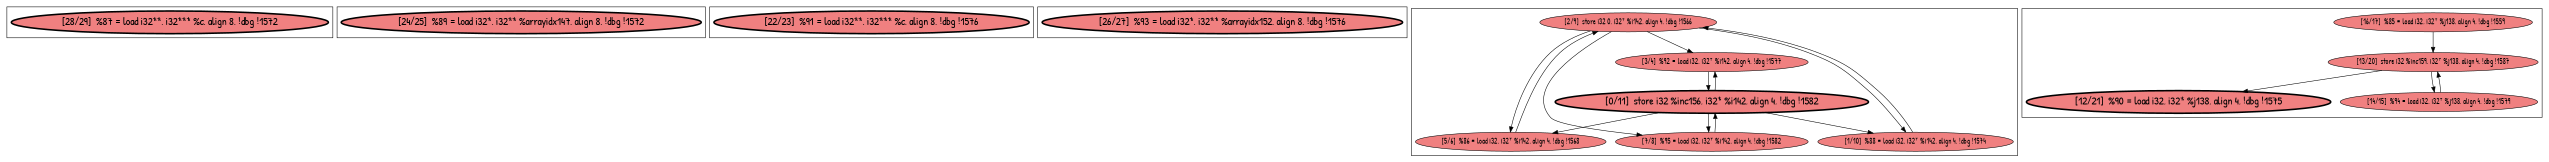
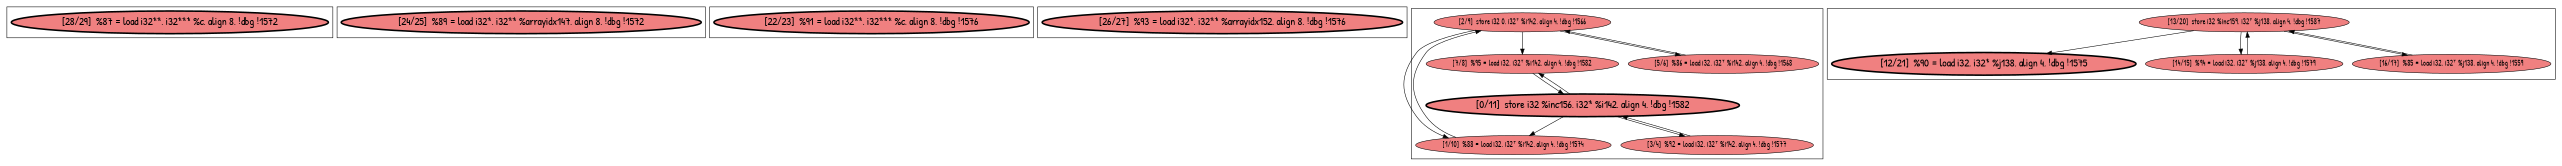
edge "[2/9]  store i32 0, i32* %i142, align 4, !dbg !1566" -> "[3/4]  %92 = load i32, i32* %i142, align 4, !dbg !1577": removed
edge "[13/20]  store i32 %inc159, i32* %j138, align 4, !dbg !1587" -> "[16/17]  %85 = load i32, i32* %j138, align 4, !dbg !1559": added
edge "[0/11]  store i32 %inc156, i32* %i142, align 4, !dbg !1582" -> "[5/6]  %86 = load i32, i32* %i142, align 4, !dbg !1568": removed
